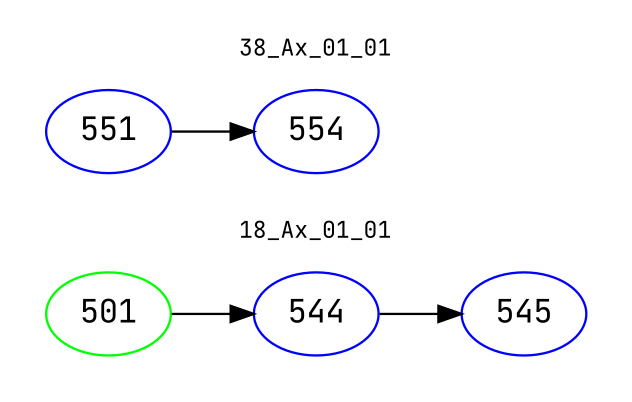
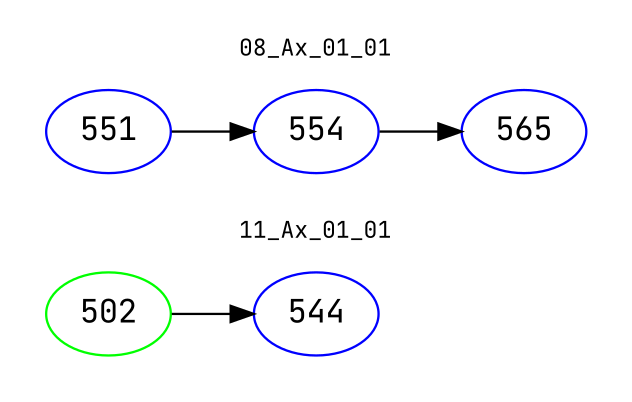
cluster "38_Ax_01_01": label "38_Ax_01_01" -> "08_Ax_01_01"
node "565": added
cluster "18_Ax_01_01": label "18_Ax_01_01" -> "11_Ax_01_01"
node "501": label "501" -> "502"
node "545": removed
